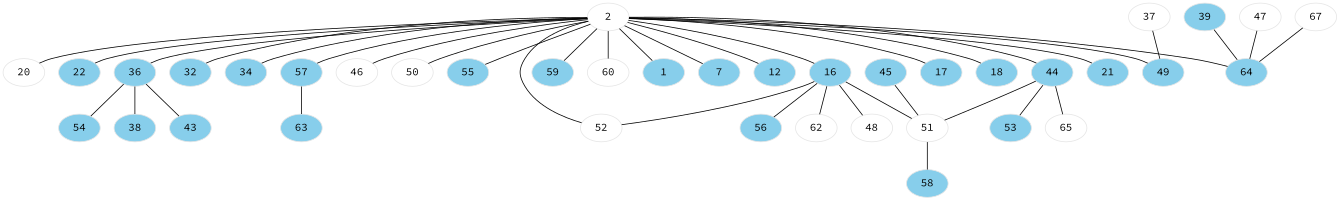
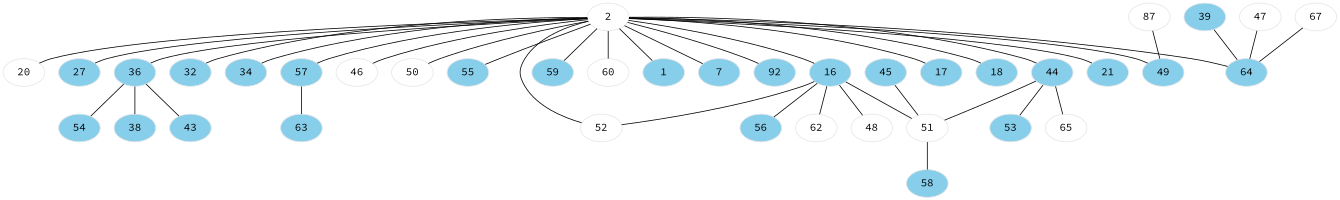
node "37": label "37" -> "87"
node "22": label "22" -> "27"
node "12": label "12" -> "92"
